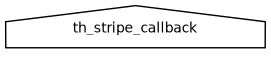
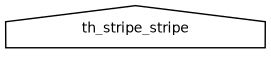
node "th_stripe_callback": label "th_stripe_callback" -> "th_stripe_stripe"
